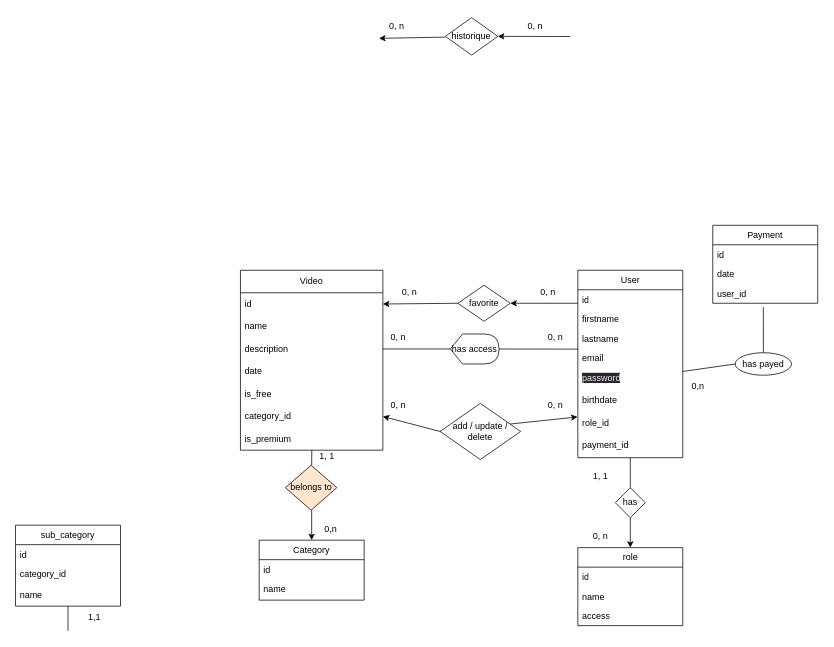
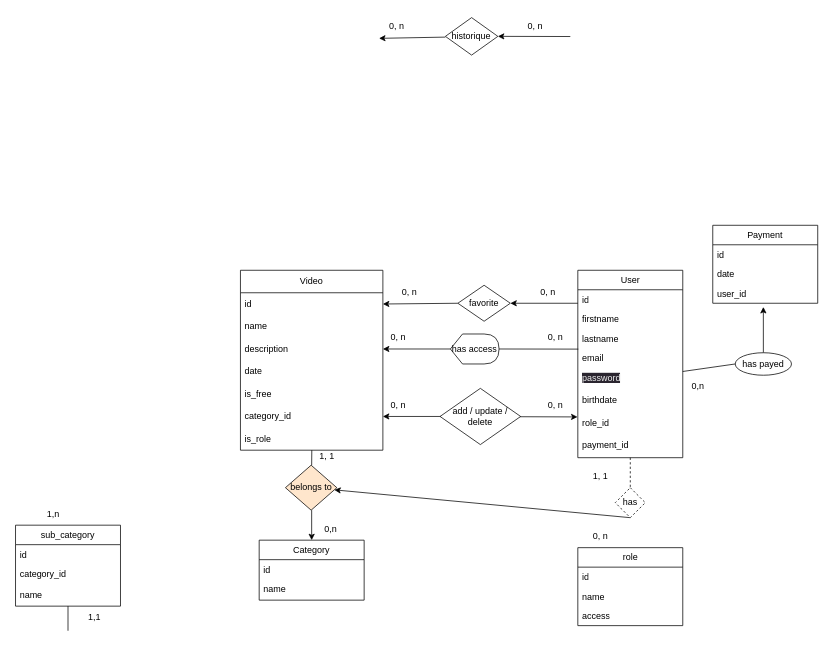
edge "user_id" -- "has payed": arrowhead none -> classic
edge "description" -- "has access": arrowhead none -> classic
node "add / update / delete": moved (480, 432) -> (480, 417)
node "is_premium": label "is_premium" -> "is_role"
edge "User" -- "has": style solid -> dashed
node "has": style solid -> dashed
node "1,n": added
edge "has" -> "role": now "has" -> "belongs to"
